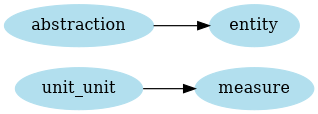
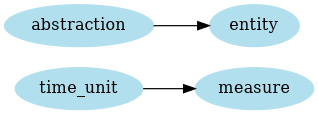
node "unit_unit": label "unit_unit" -> "time_unit"
